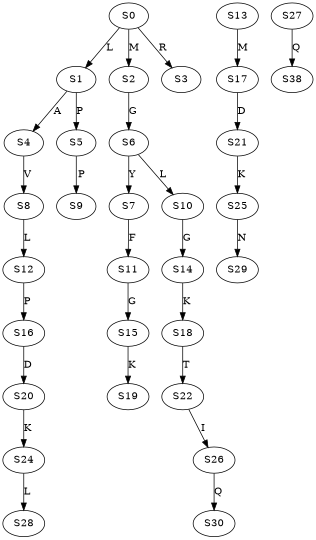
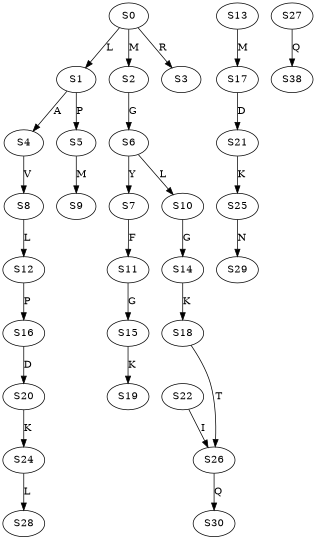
edge "S5" -> "S9": label "P" -> "M"
edge "S18" -> "S22": now "S18" -> "S26"
